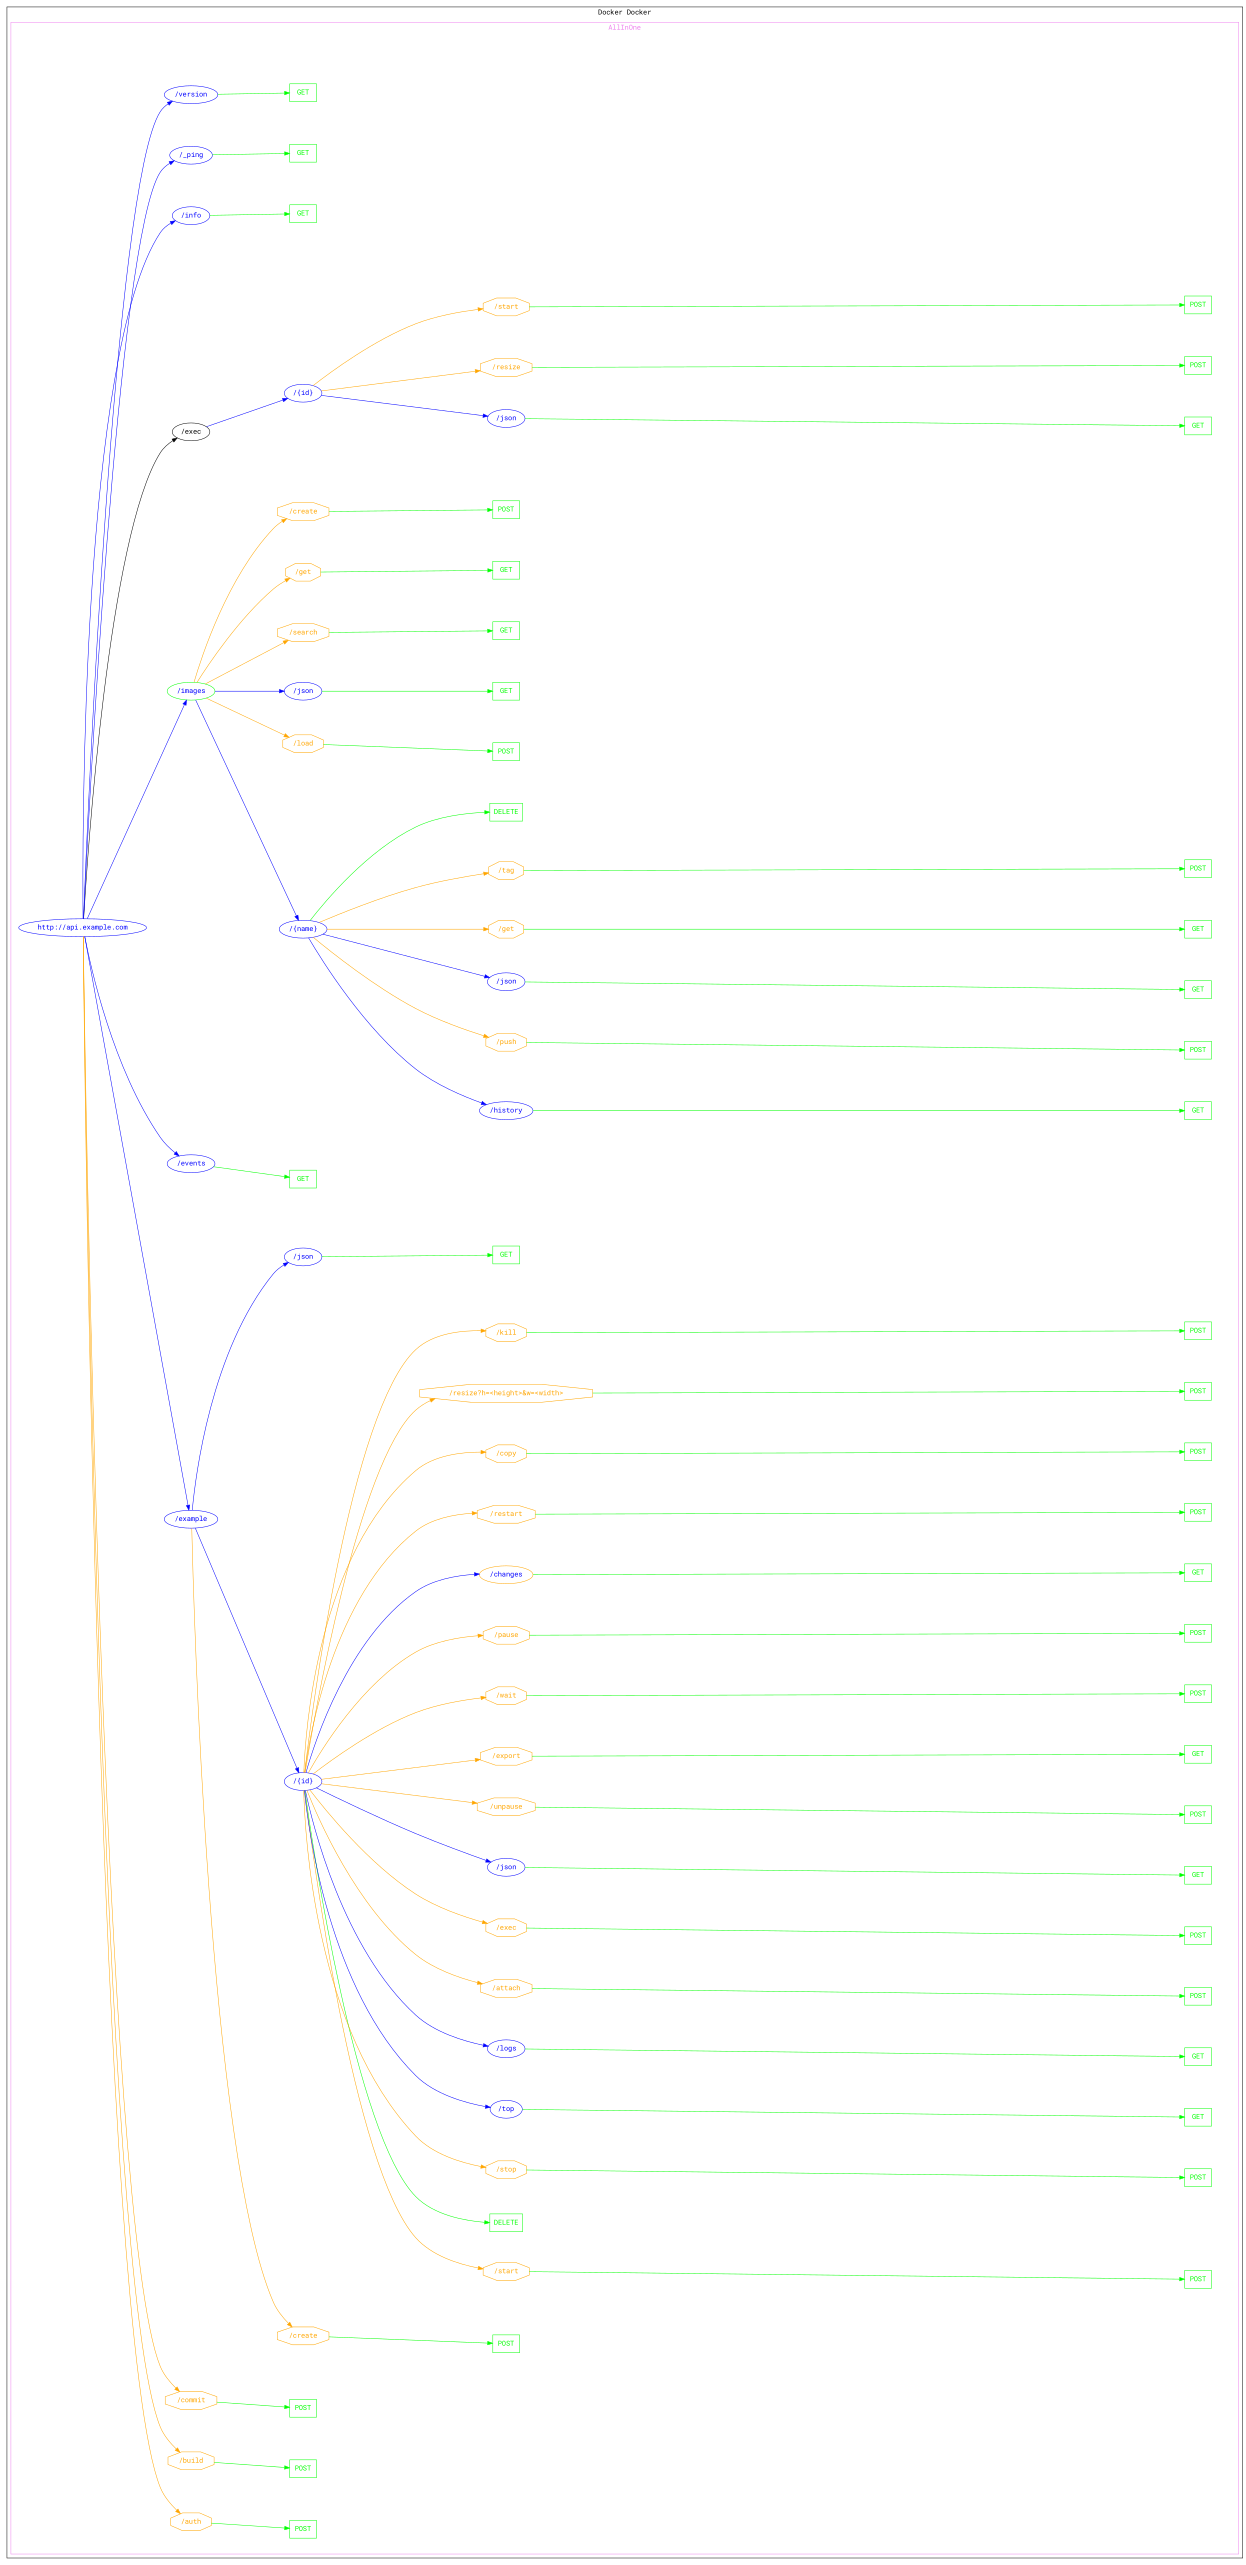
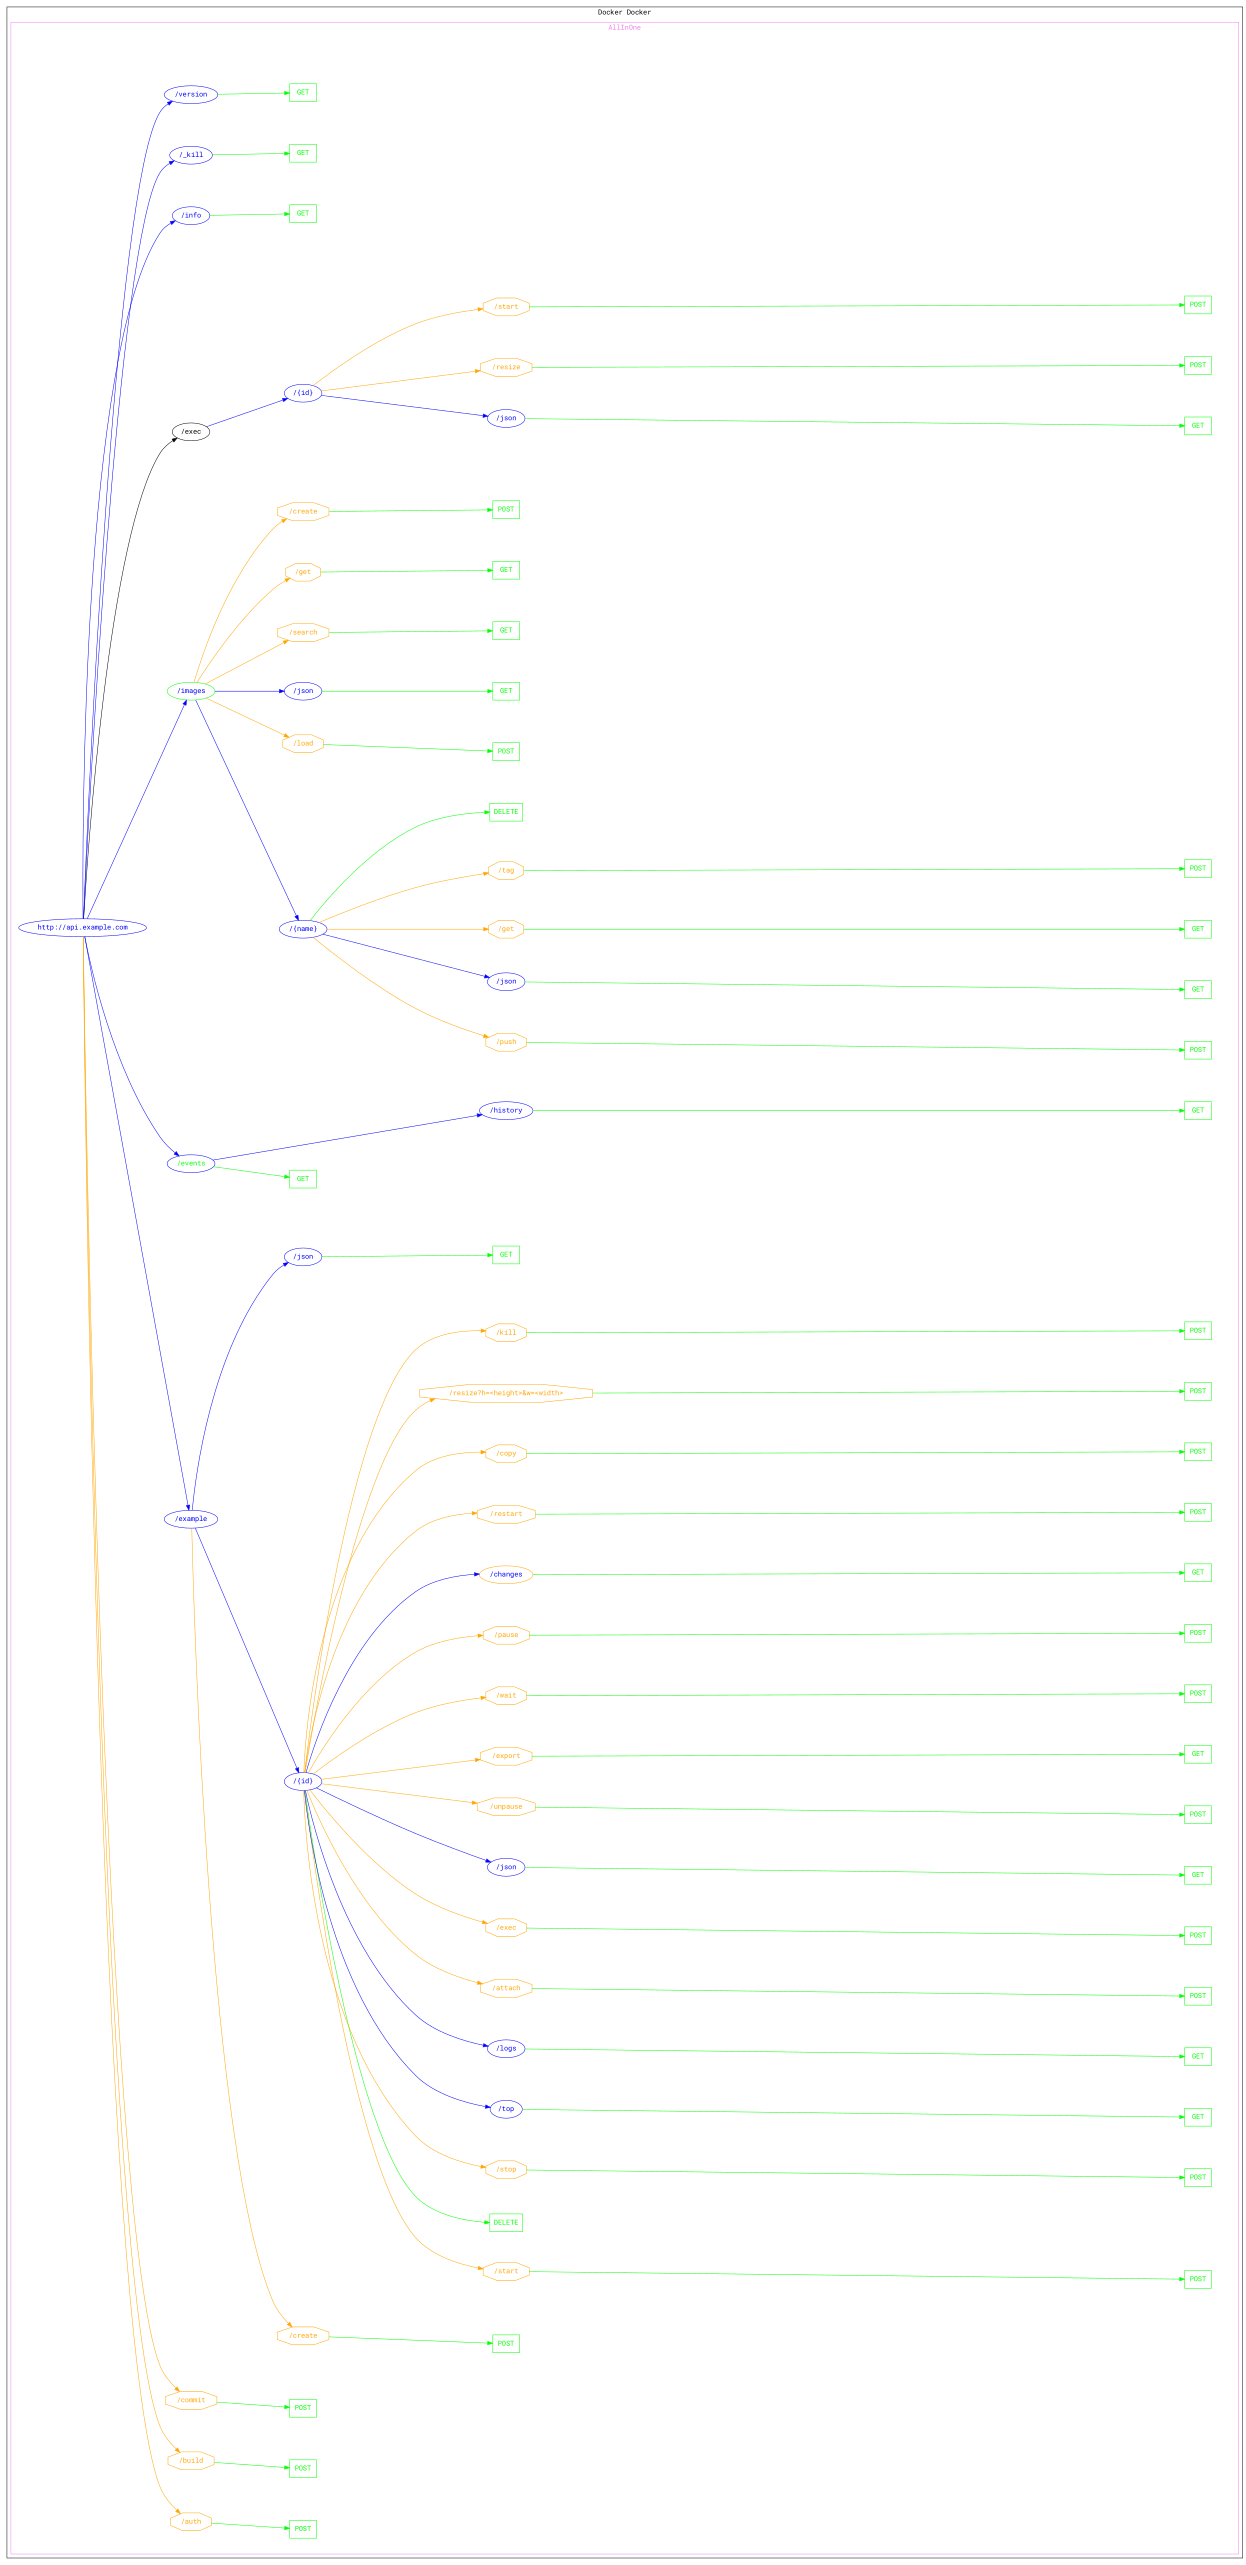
node "/_ping": label "/_ping" -> "/_kill"
edge "/{name}" -> "/history": now "/events" -> "/history"
node "/events": fontcolor blue -> green
